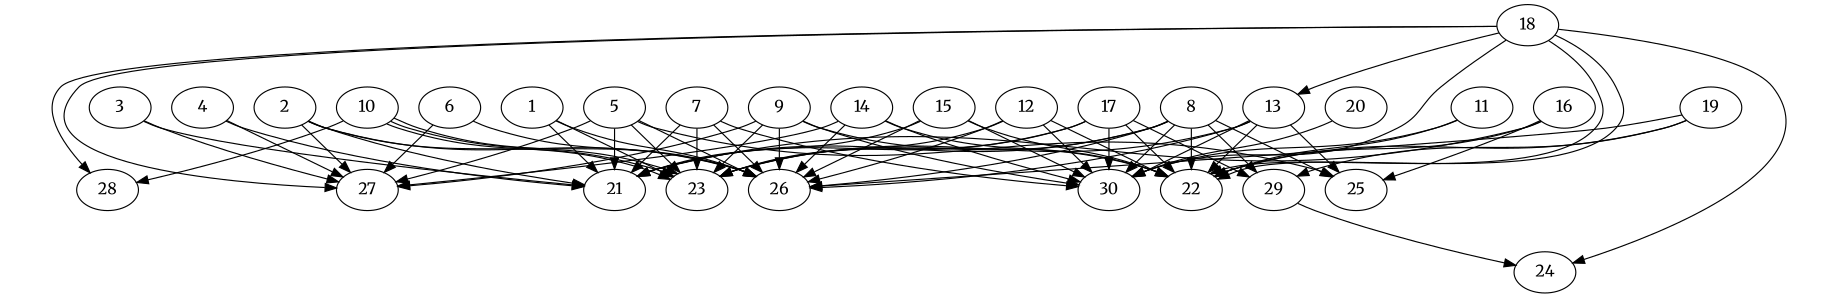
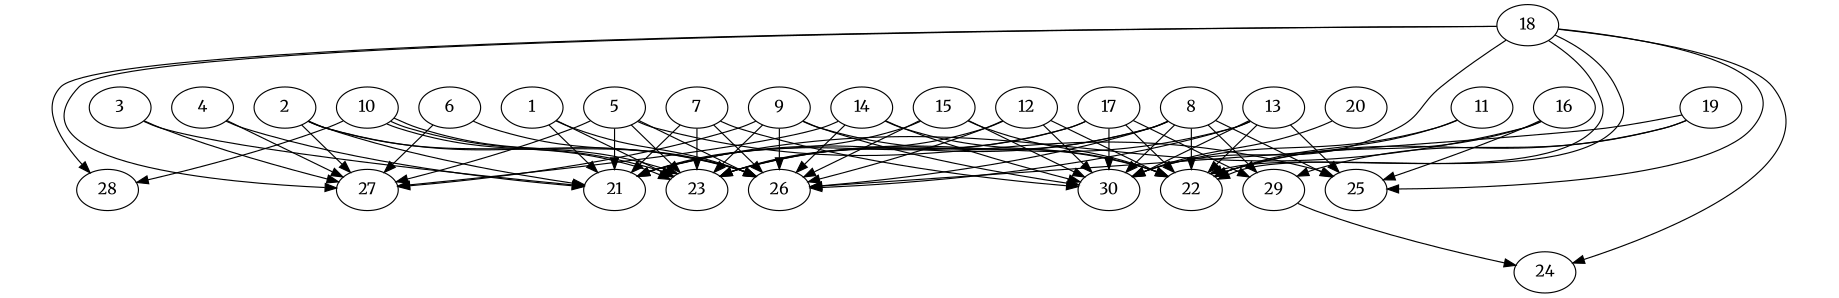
edge "18" -> "13": now "18" -> "25"
